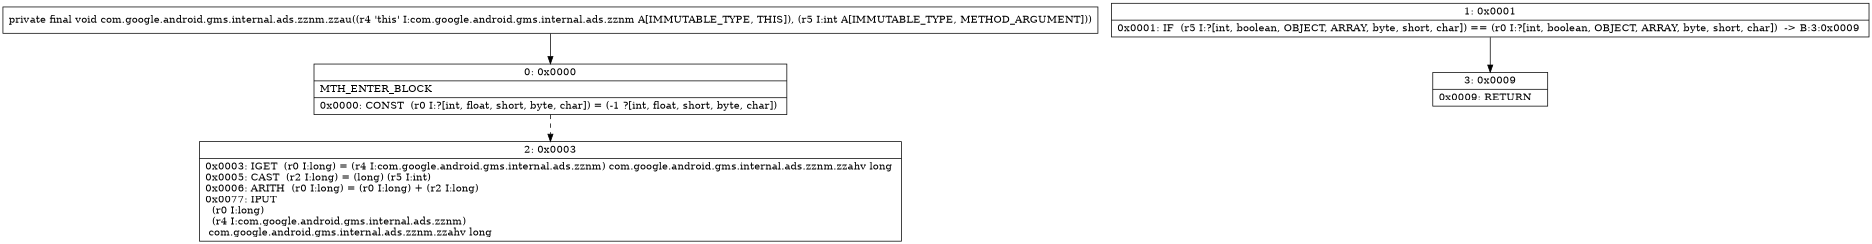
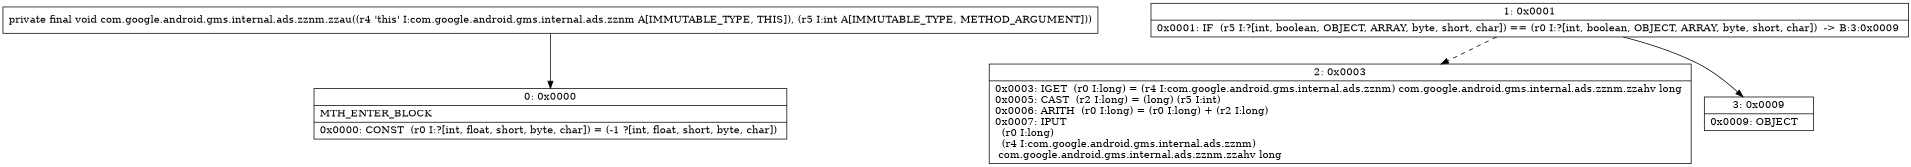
node "3: 0x0009": text "0x0009: RETURN" -> "0x0009: OBJECT"
edge "0: 0x0000" -> "2: 0x0003": now "1: 0x0001" -> "2: 0x0003"
node "2: 0x0003": text "0x0077: IPUT" -> "0x0007: IPUT"
